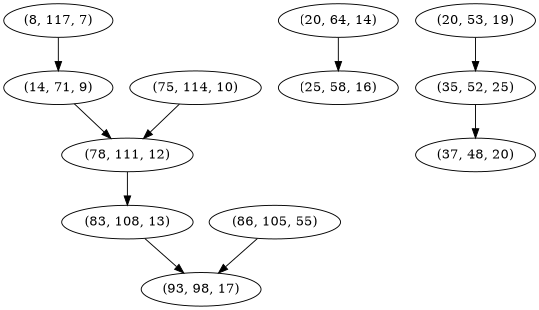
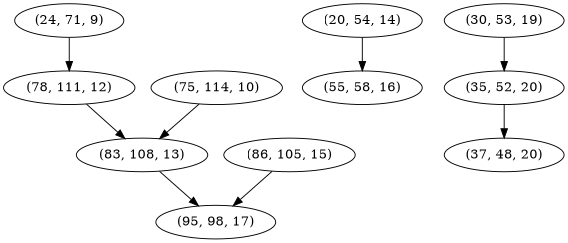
node "(8, 117, 7)": removed
node "(20, 64, 14)": label "(20, 64, 14)" -> "(20, 54, 14)"
node "(20, 53, 19)": label "(20, 53, 19)" -> "(30, 53, 19)"
node "(14, 71, 9)": label "(14, 71, 9)" -> "(24, 71, 9)"
node "(25, 58, 16)": label "(25, 58, 16)" -> "(55, 58, 16)"
node "(35, 52, 25)": label "(35, 52, 25)" -> "(35, 52, 20)"
edge "(75, 114, 10)" -> "(78, 111, 12)": now "(75, 114, 10)" -> "(83, 108, 13)"
node "(86, 105, 55)": label "(86, 105, 55)" -> "(86, 105, 15)"
node "(93, 98, 17)": label "(93, 98, 17)" -> "(95, 98, 17)"
